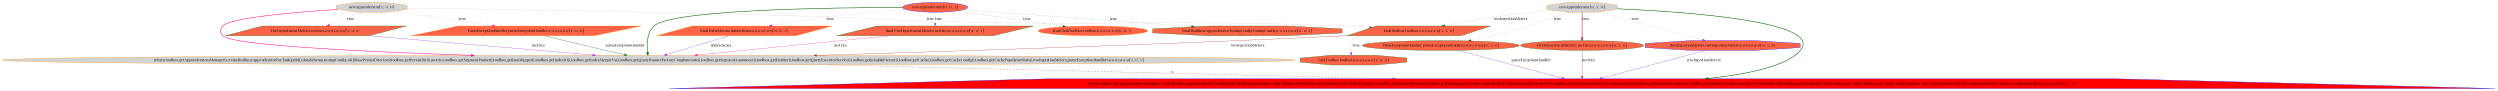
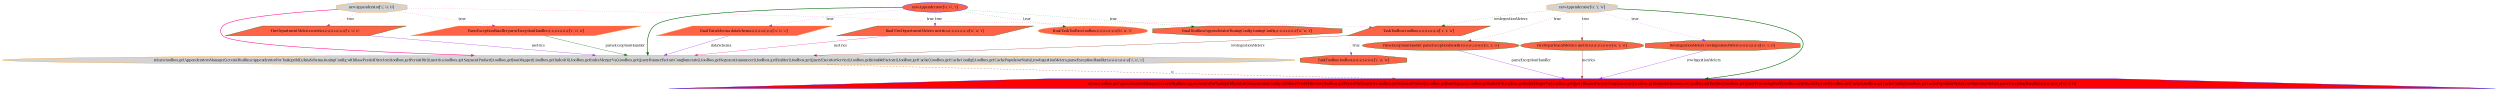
edge "newAppenderator['1', '0', '0']" -> "TaskToolbox toolbox@@@2@@@['1', '1', '0']": color brown -> deeppink
edge "newAppenderator['0', '1', '0']" -> "FireDepartmentMetrics metrics@@@2@@@['0', '1', '0']": style bold -> dotted
node "RowIngestionMeters rowIngestionMeters@@@2@@@['0', '1', '0']": color blue -> darkgreen
